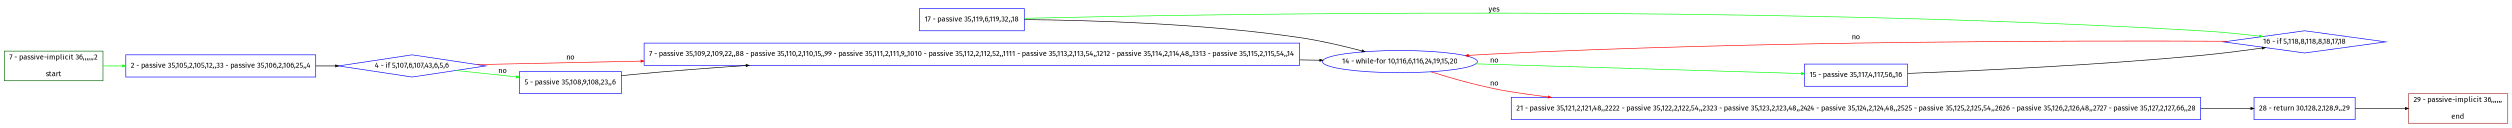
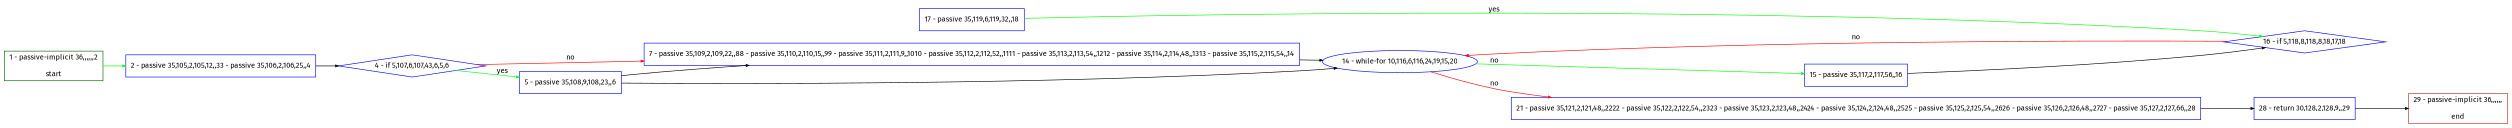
edge "17 - passive 35,119,6,119,32,,18" -> "14 - while-for 10,116,6,116,24,19,15,20": now "5 - passive 35,108,9,108,23,,6" -> "14 - while-for 10,116,6,116,24,19,15,20"
node "7 - passive-implicit 36,,,,,,2 start": label "7 - passive-implicit 36,,,,,,2 start" -> "1 - passive-implicit 36,,,,,,2 start"
edge "4 - if 5,107,6,107,43,6,5,6" -> "5 - passive 35,108,9,108,23,,6": label "no" -> "yes"
node "15 - passive 35,117,4,117,56,,16": label "15 - passive 35,117,4,117,56,,16" -> "15 - passive 35,117,2,117,56,,16"
